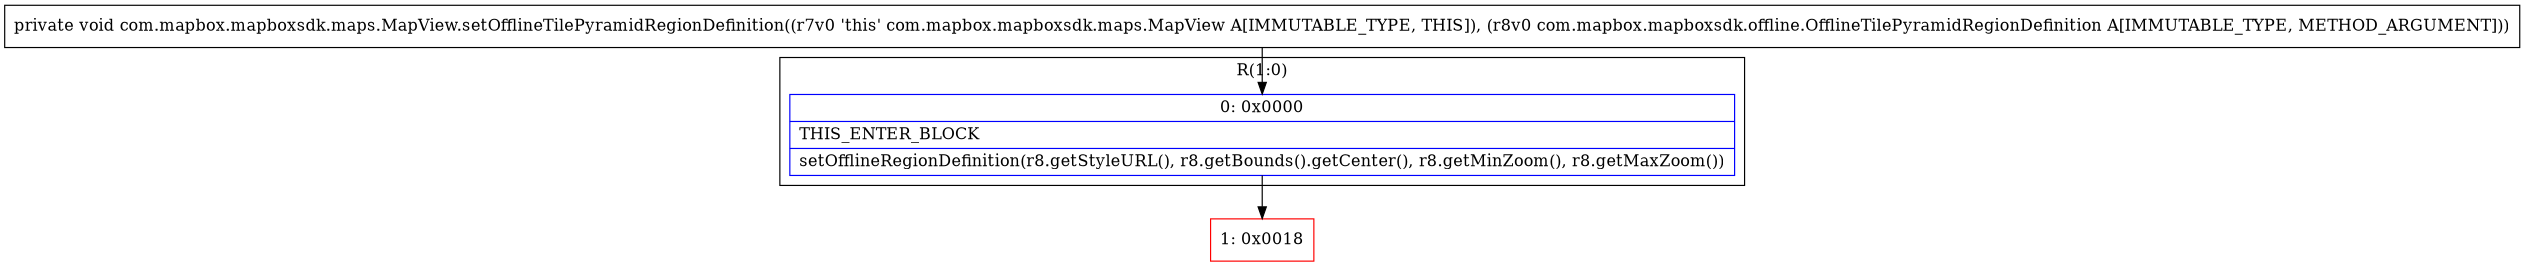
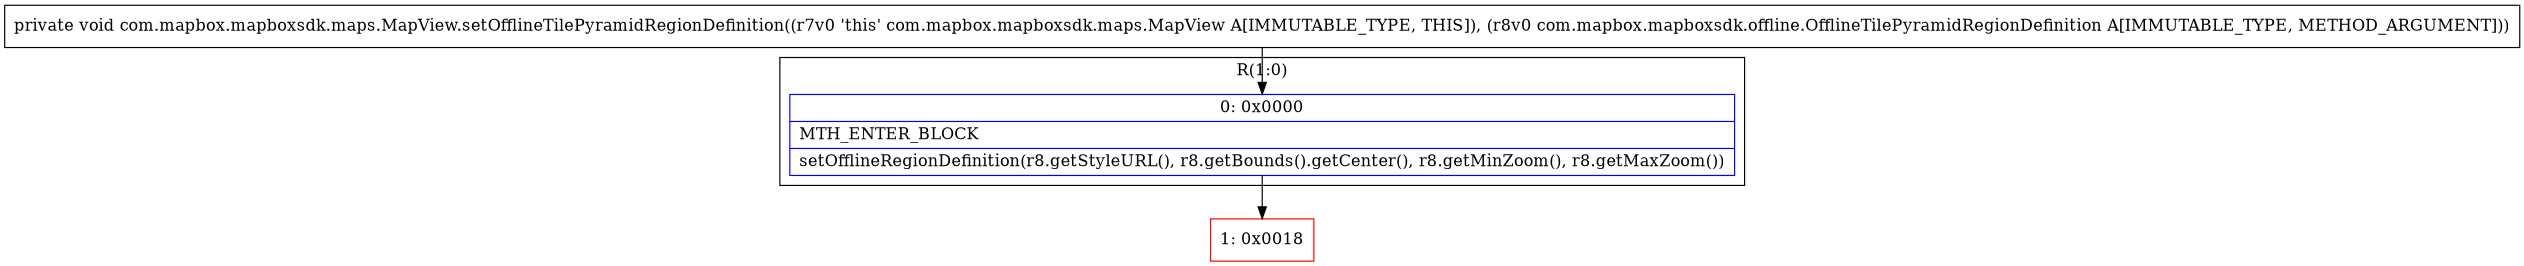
node "0: 0x0000": text "THIS_ENTER_BLOCK" -> "MTH_ENTER_BLOCK"
